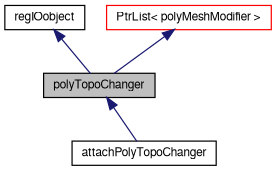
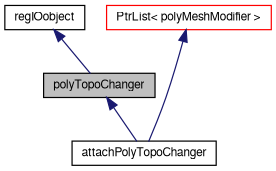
edge "polyTopoChanger" -> "PtrList< polyMeshModifier >": now "attachPolyTopoChanger" -> "PtrList< polyMeshModifier >"
